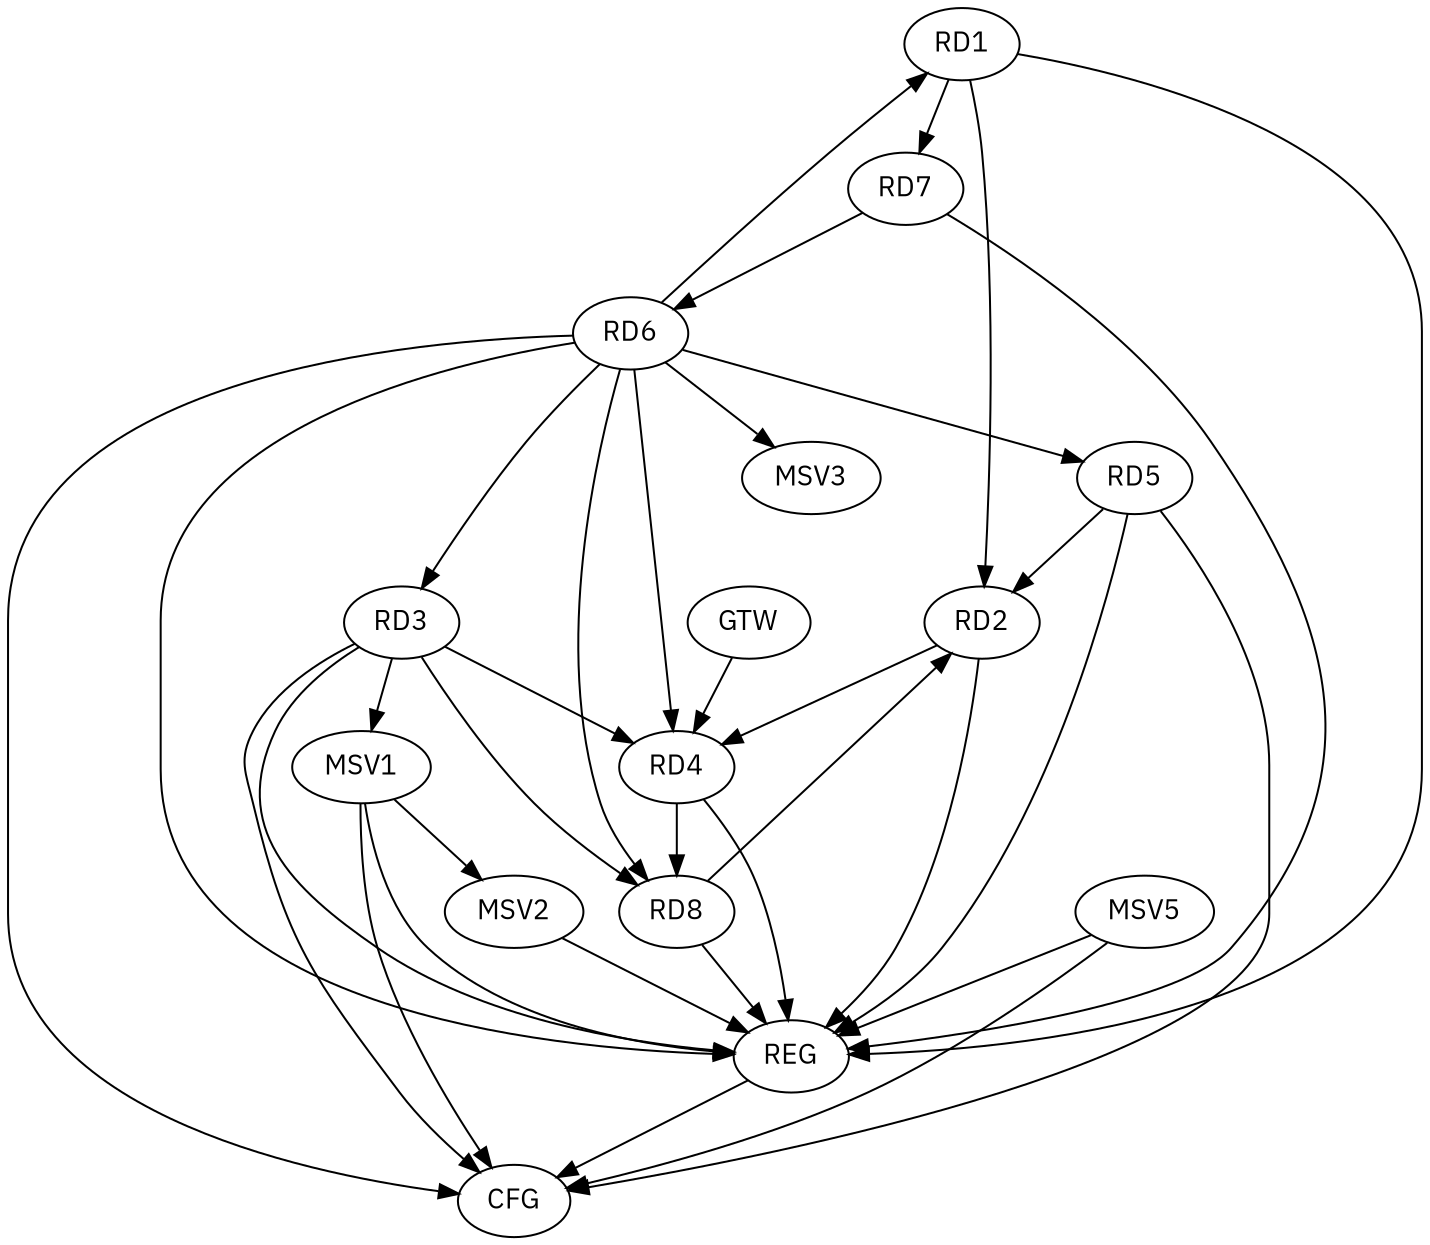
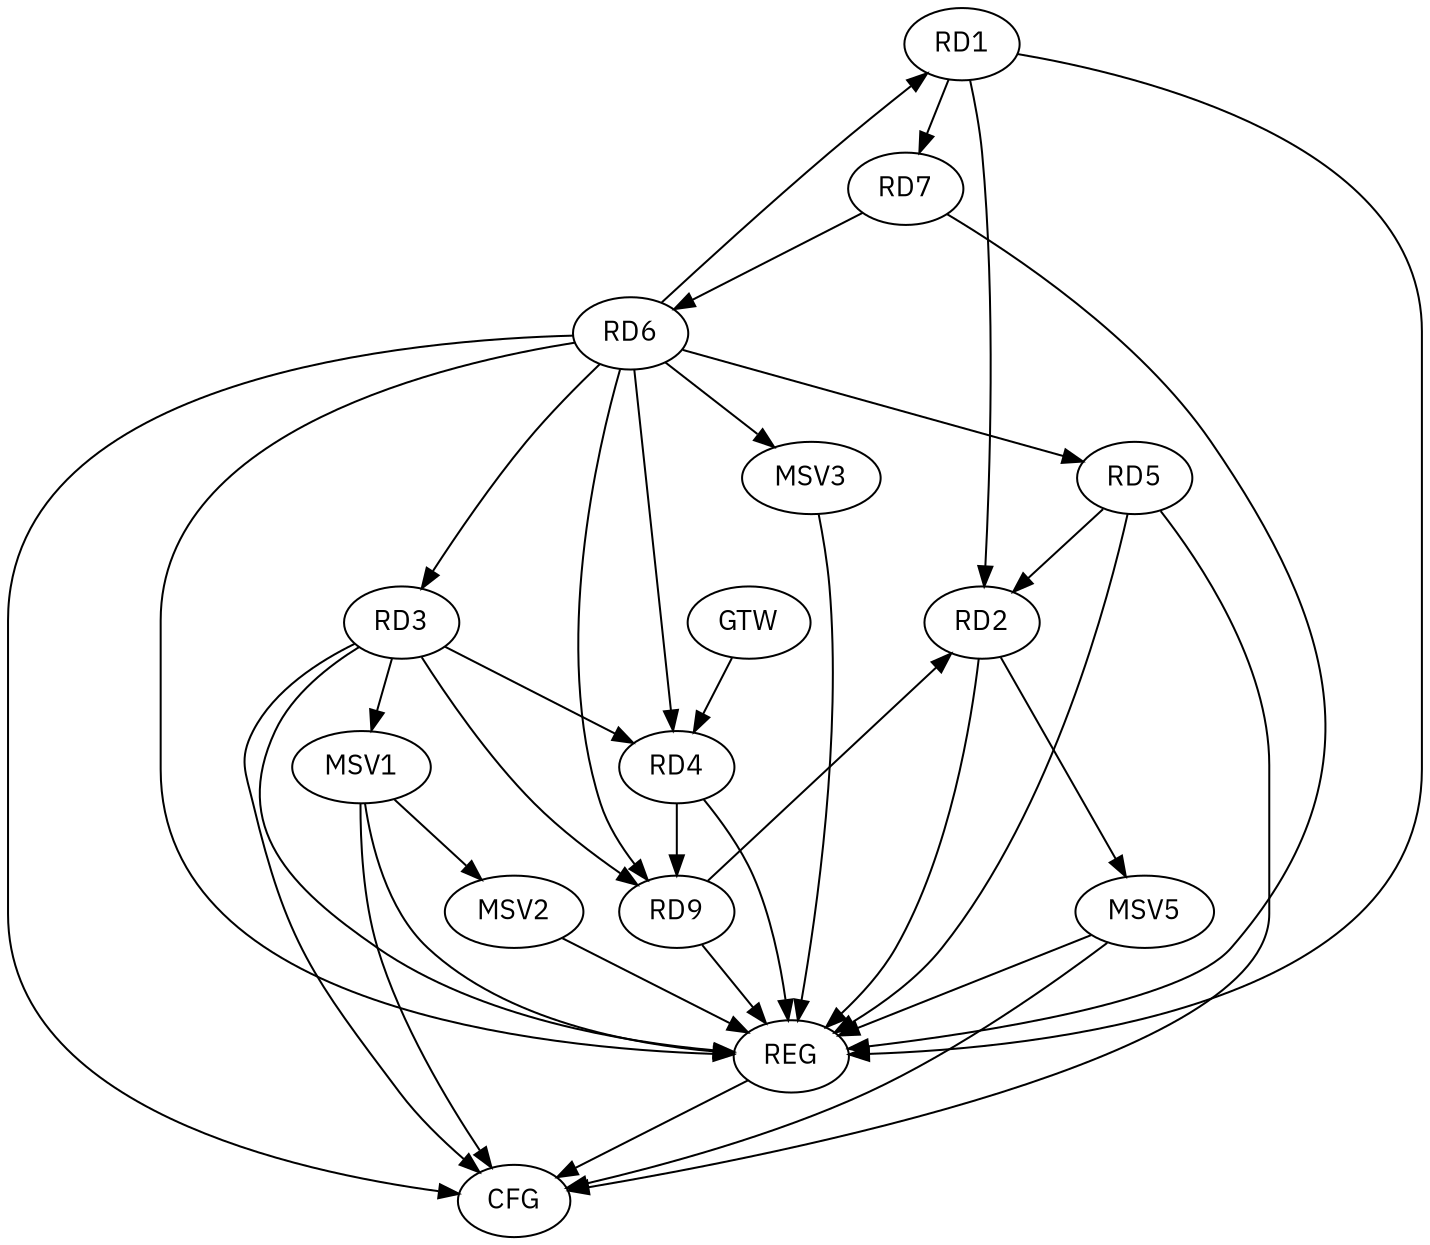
edge "RD2" -> "RD4": now "RD2" -> "MSV5"
edge "MSV3" -> "REG": added
node "RD8": label "RD8" -> "RD9"
